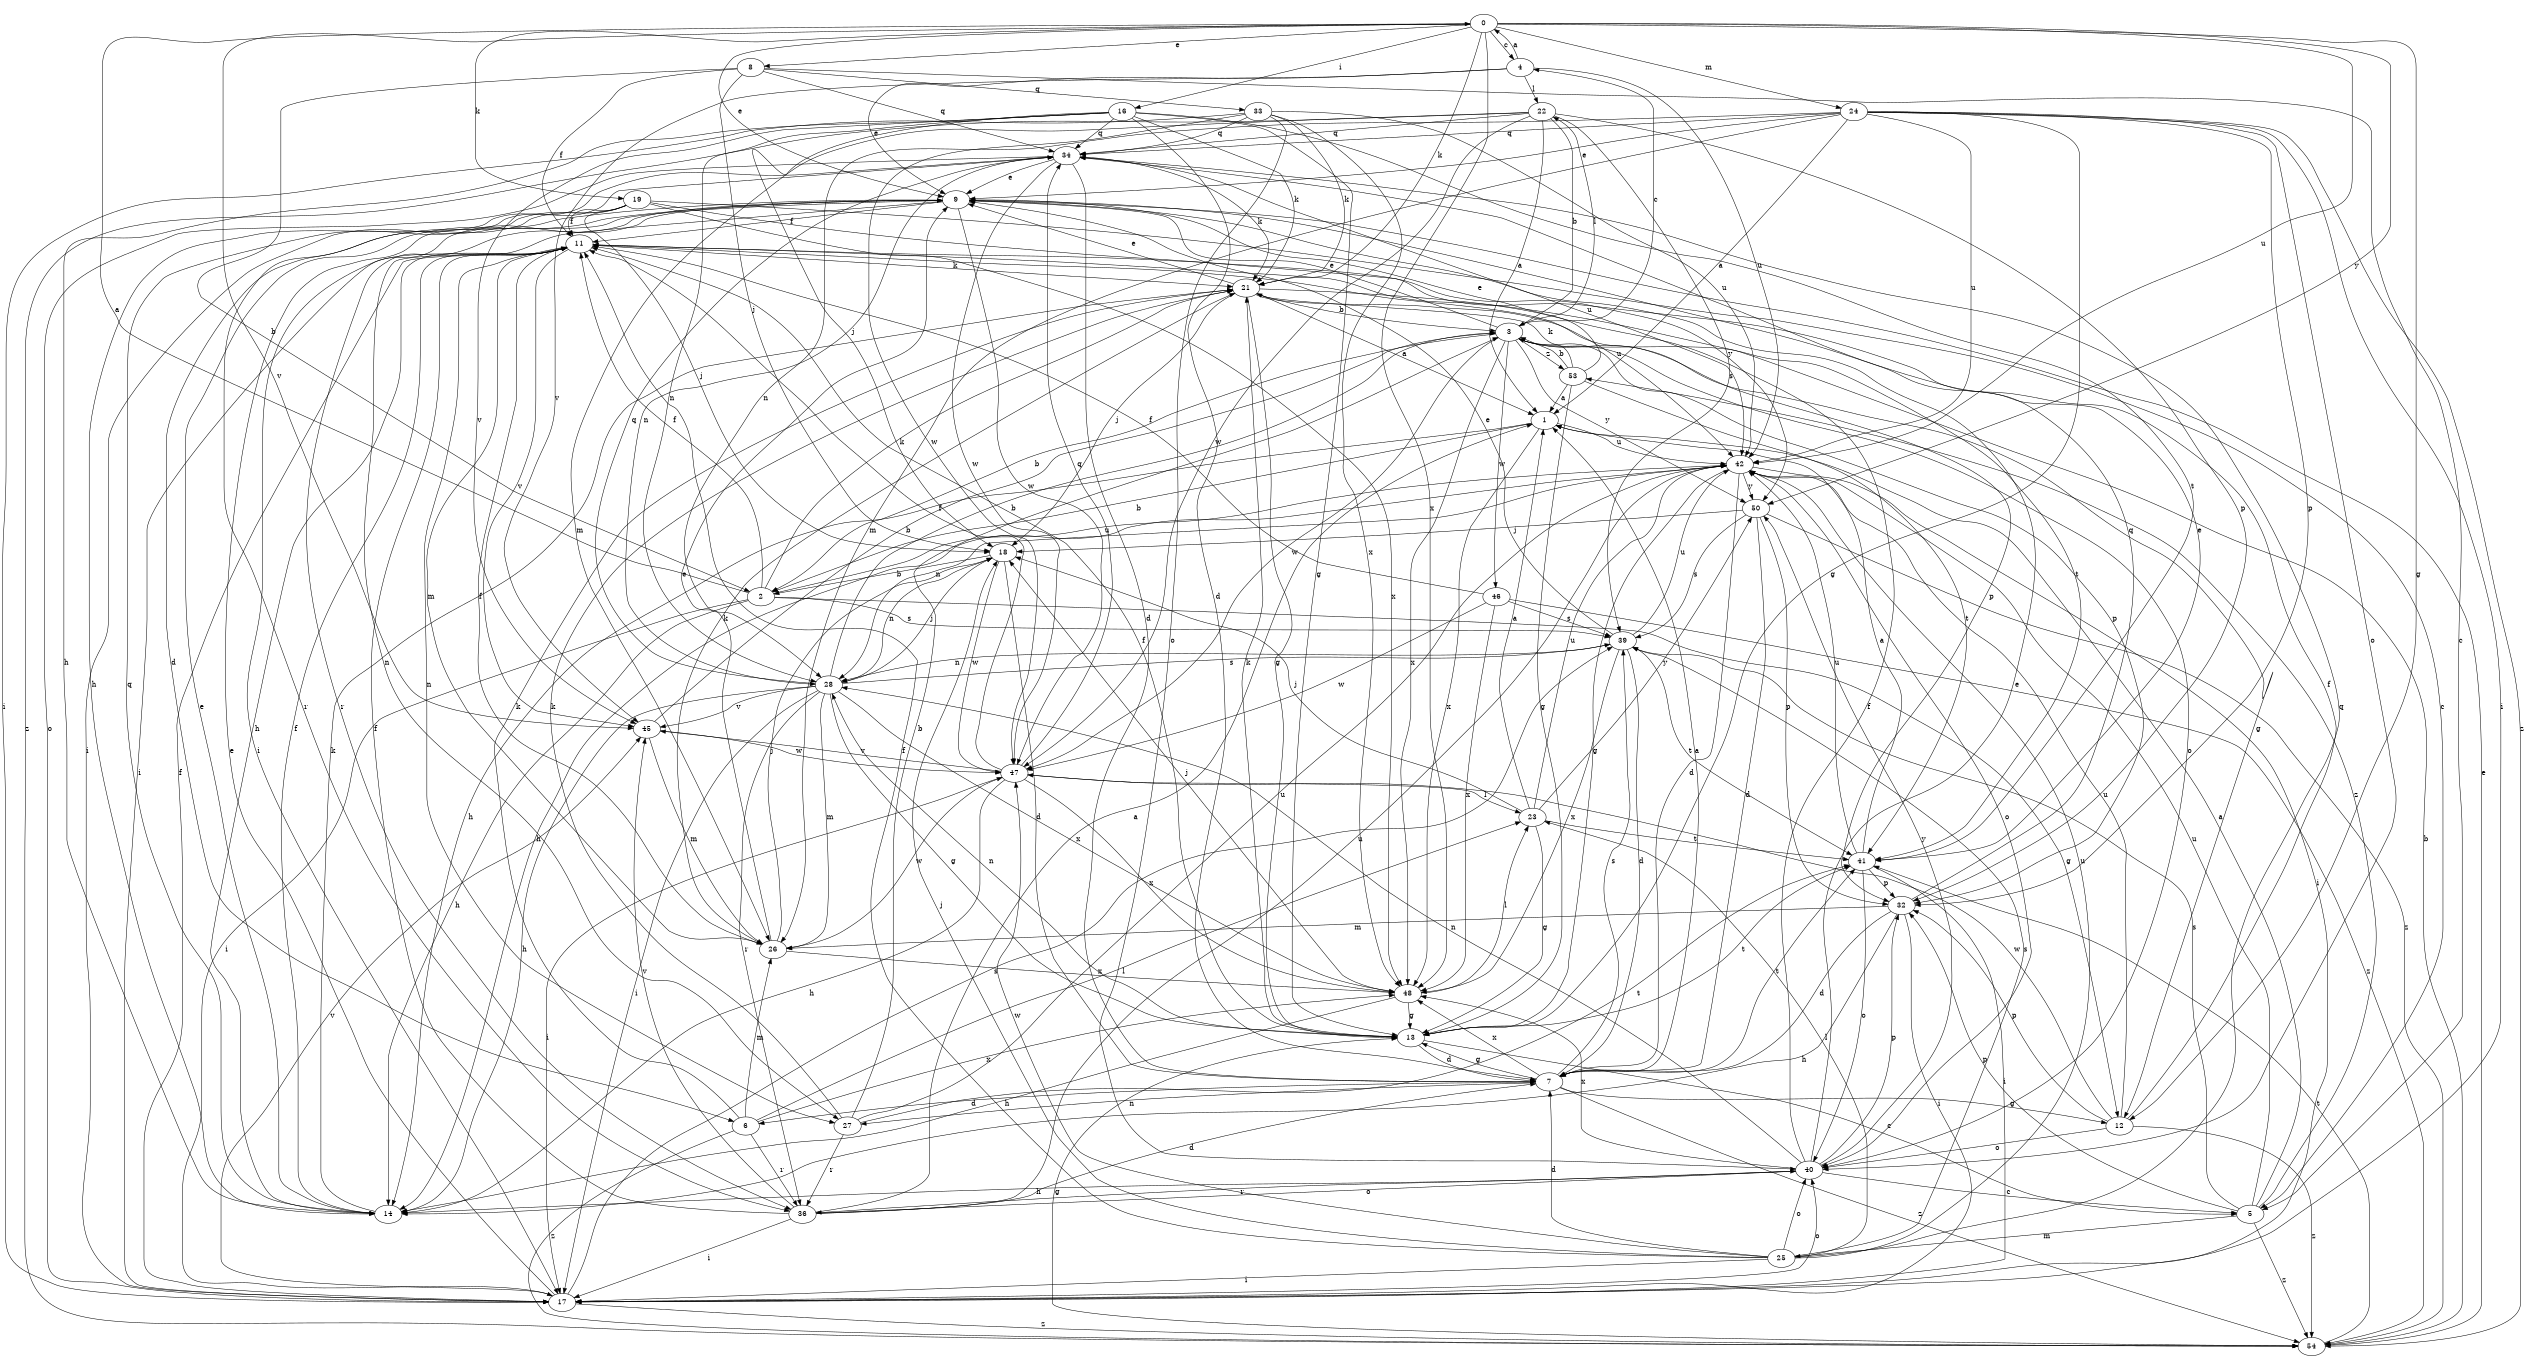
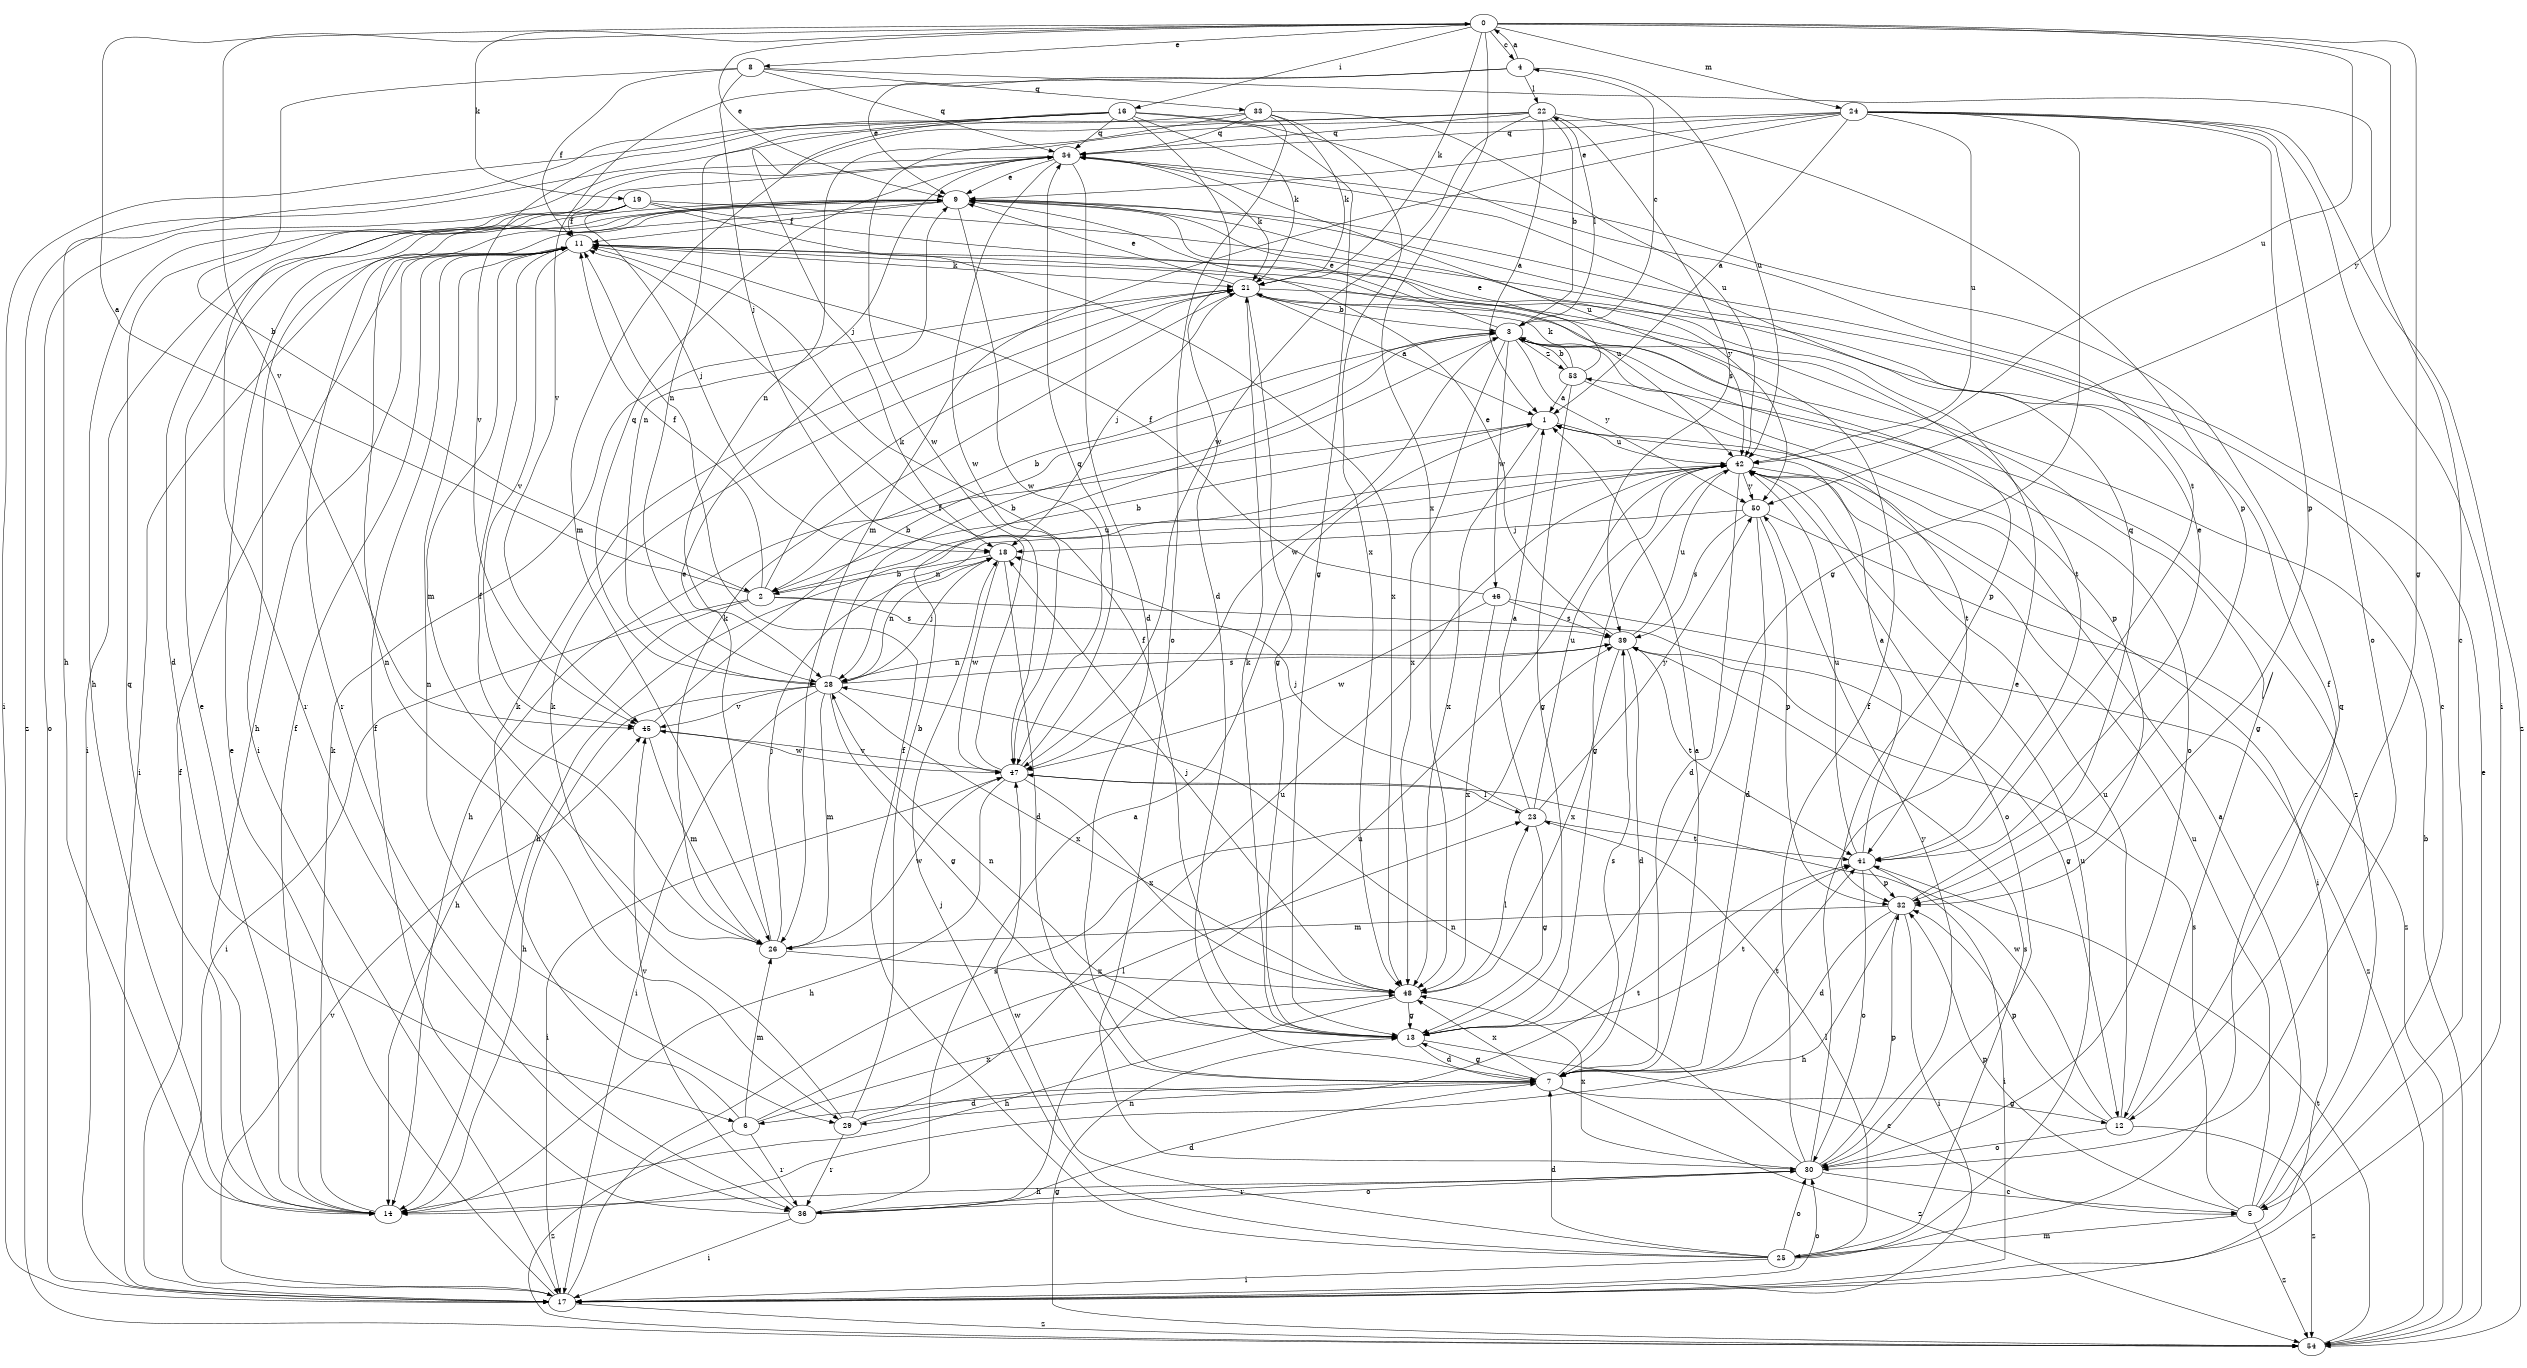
edge "28" -> "36": removed, label "r"
node "27": label "27" -> "29"
node "40": label "40" -> "30"
